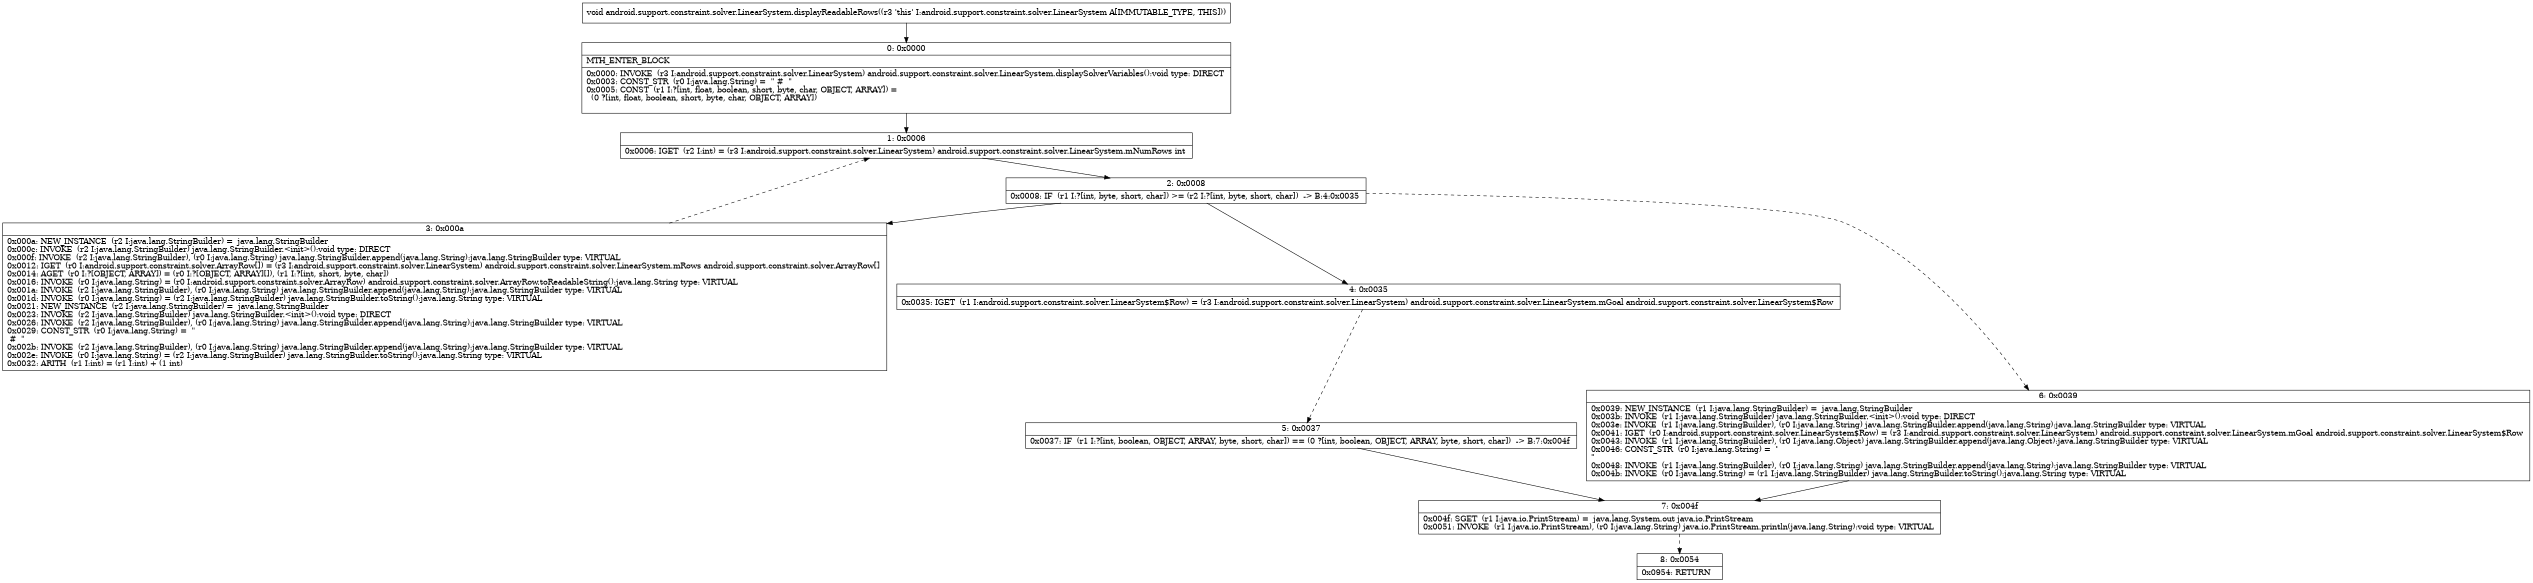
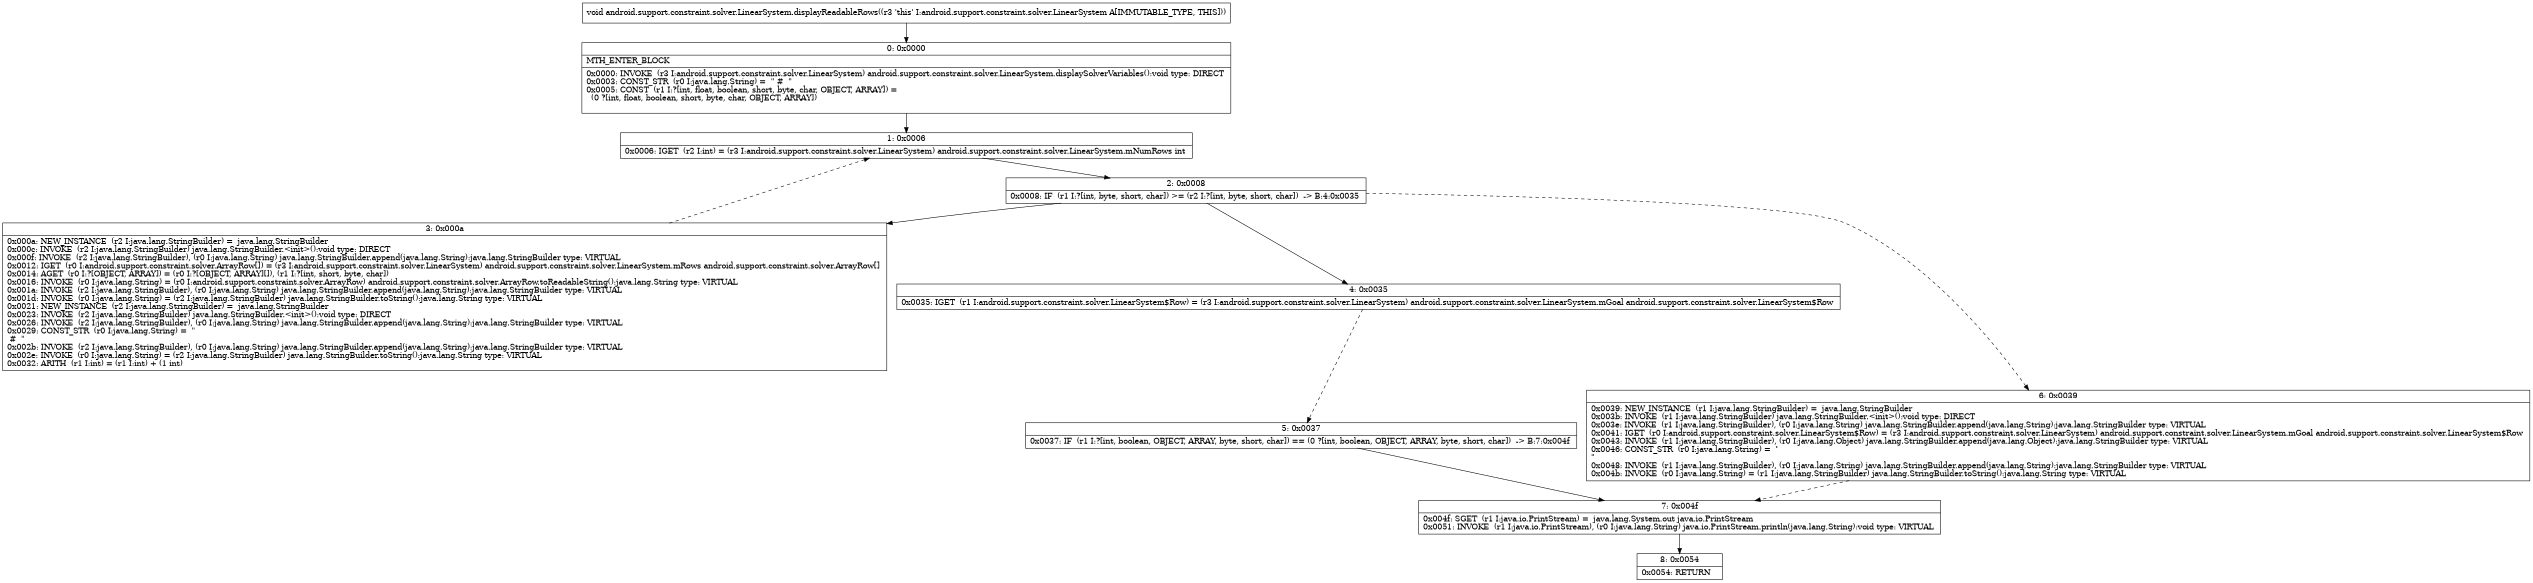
edge "6: 0x0039" -> "7: 0x004f": style solid -> dashed
edge "7: 0x004f" -> "8: 0x0054": style dashed -> solid
node "8: 0x0054": text "0x0954: RETURN" -> "0x0054: RETURN"
